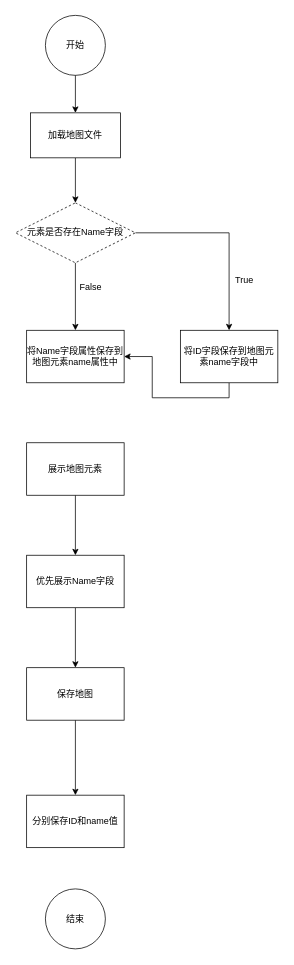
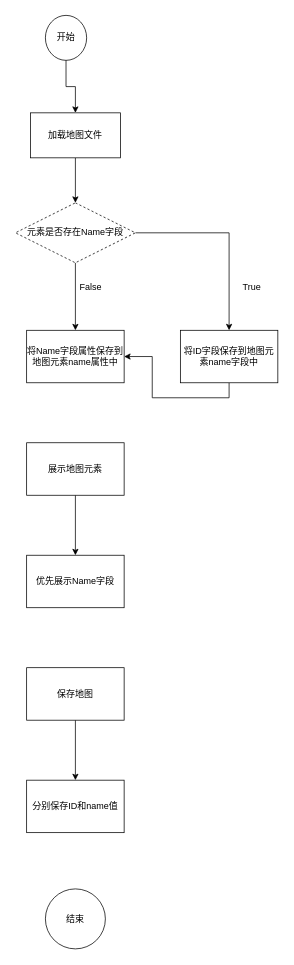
node "开始": size 60x60 -> 41x45
node "True": moved (244, 280) -> (252, 288)
edge "优先展示Name字段" -> "保存地图": removed
node "分别保存ID和name值": moved (75, 822) -> (75, 807)
